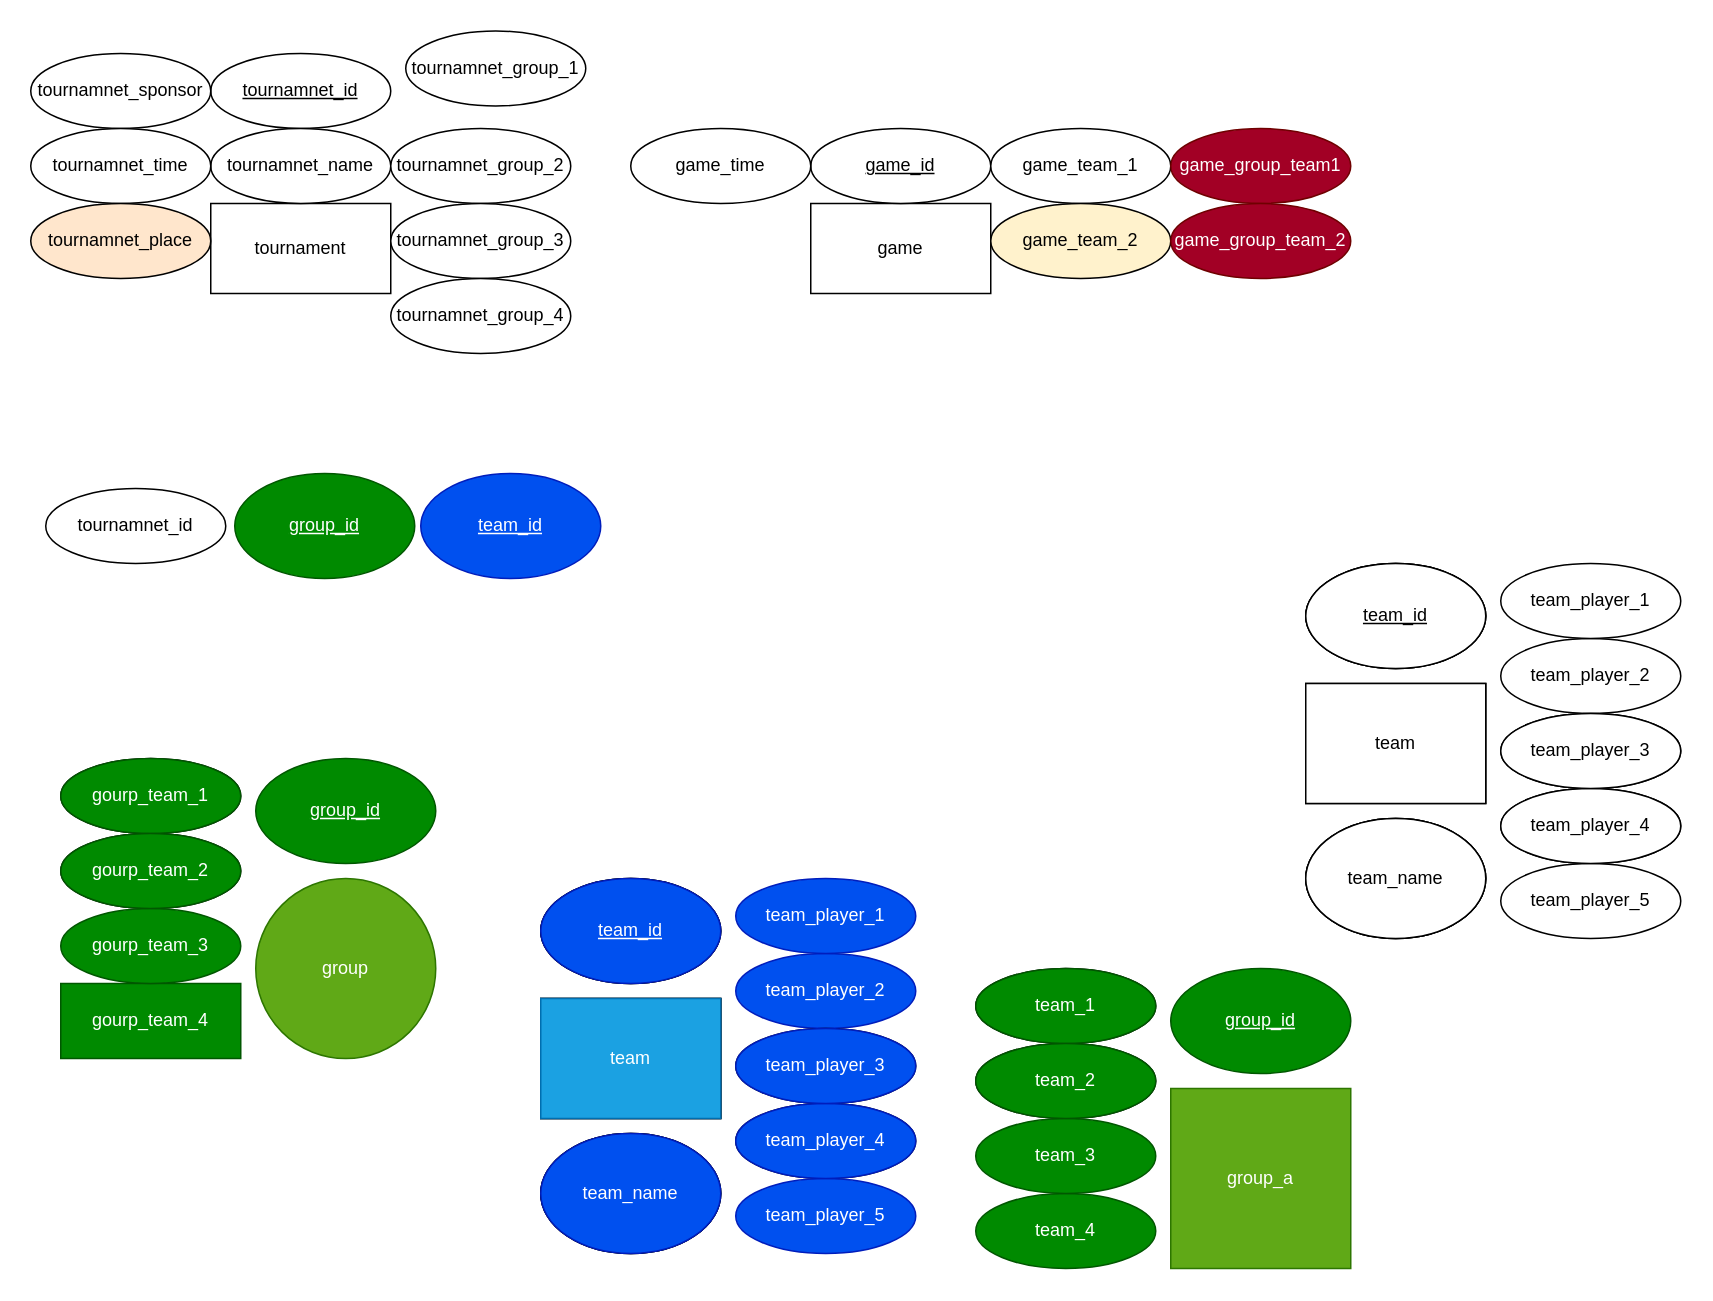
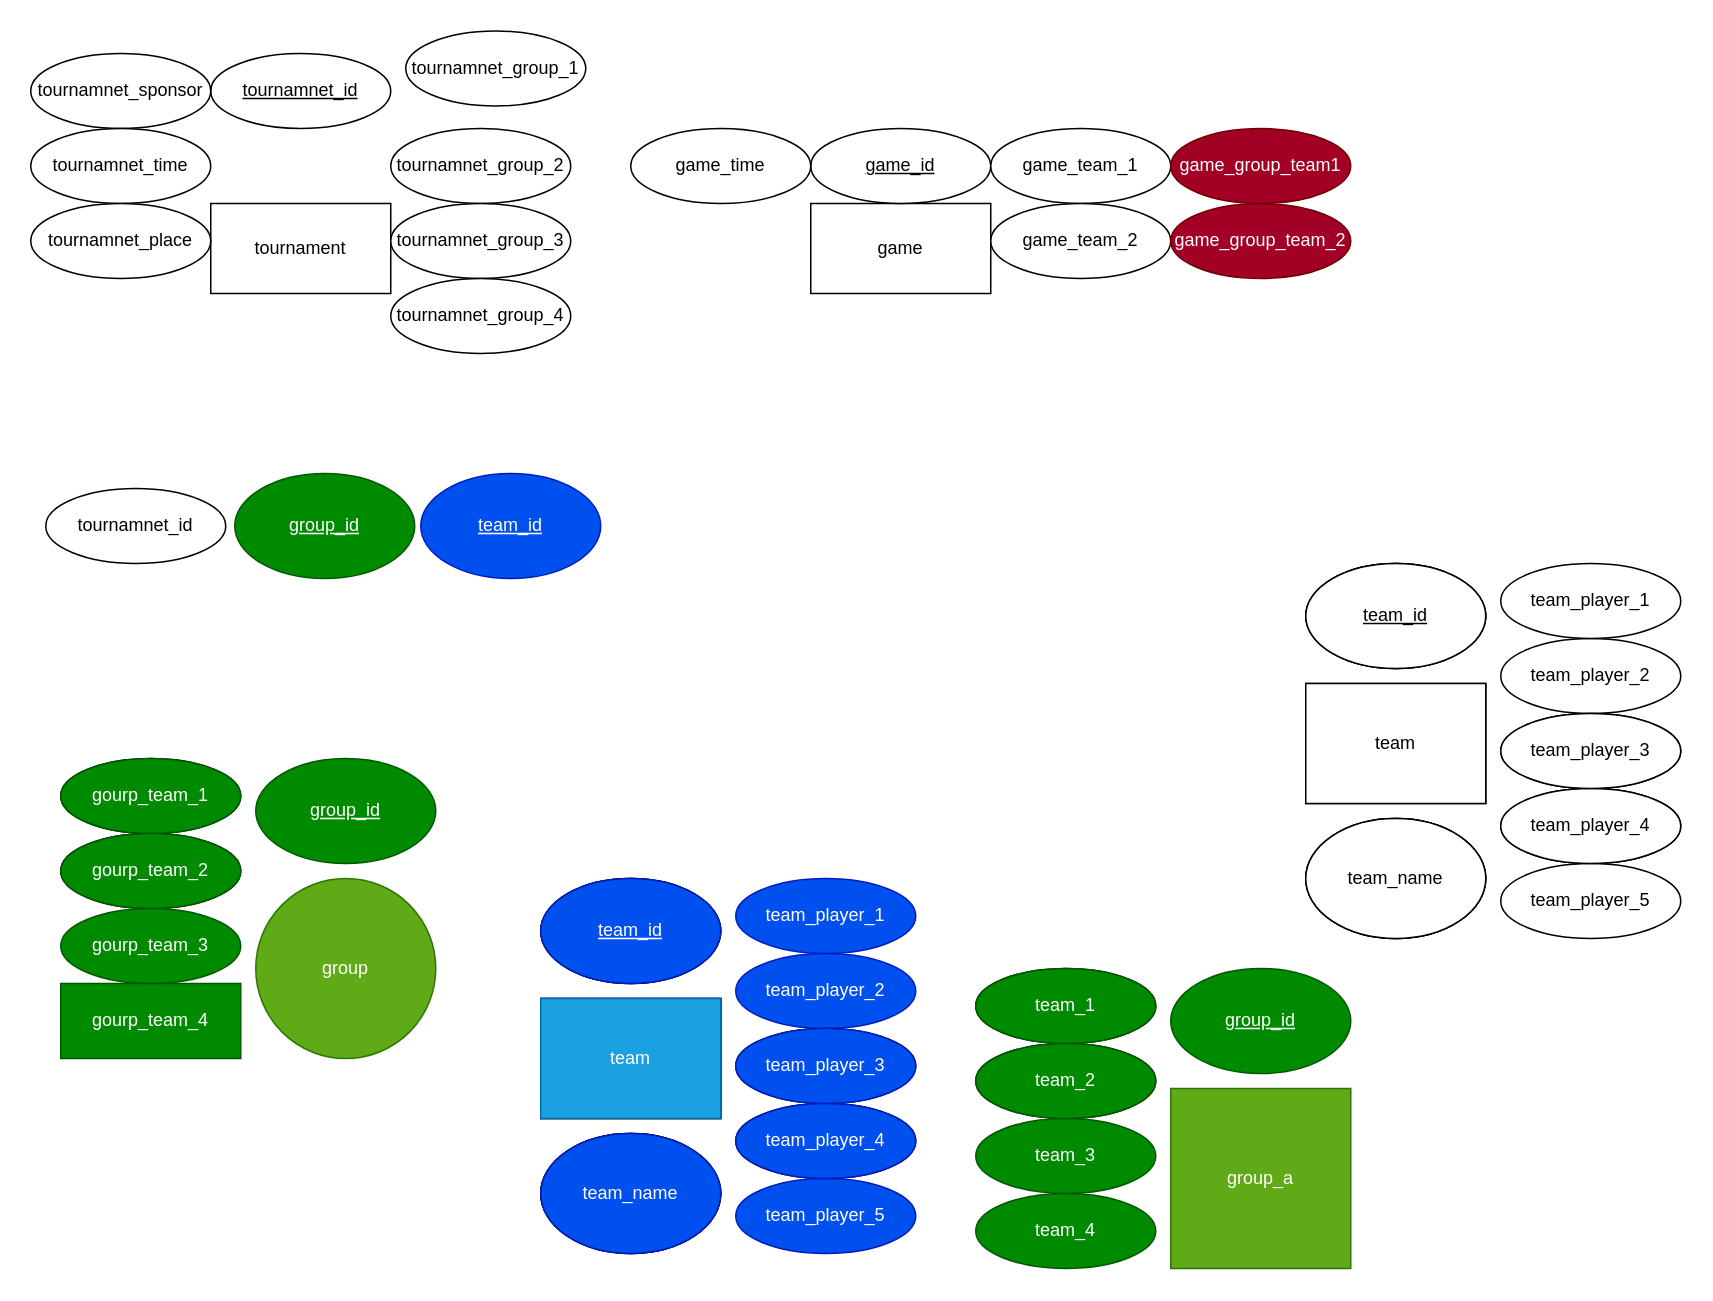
node "tournamnet_name": removed
node "tournamnet_place": fillcolor #ffe6cc -> #ffffff
node "game_team_2": fillcolor #fff2cc -> #ffffff
